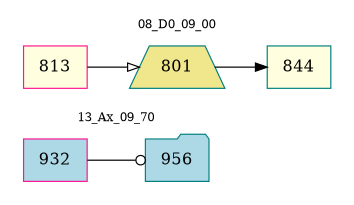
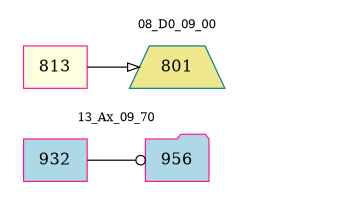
node "844": removed
node "956": color teal -> deeppink
